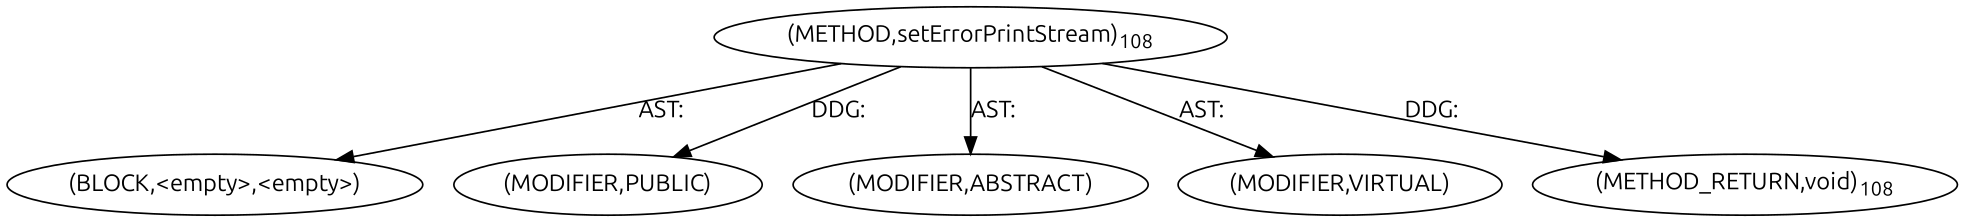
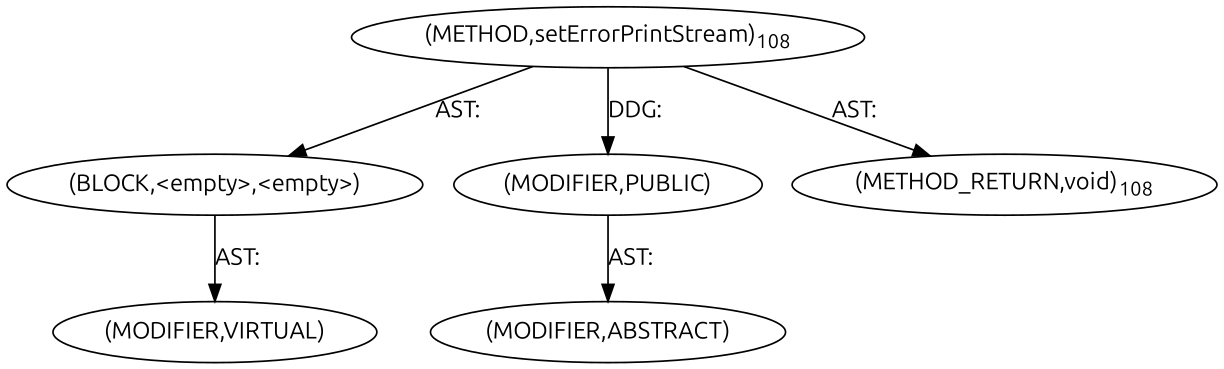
edge "(METHOD,setErrorPrintStream)" -> "(MODIFIER,ABSTRACT)": now "(MODIFIER,PUBLIC)" -> "(MODIFIER,ABSTRACT)"
edge "(METHOD,setErrorPrintStream)" -> "(MODIFIER,VIRTUAL)": now "(BLOCK,<empty>,<empty>)" -> "(MODIFIER,VIRTUAL)"
edge "(METHOD,setErrorPrintStream)" -> "(METHOD_RETURN,void)": label "DDG: " -> "AST: "
